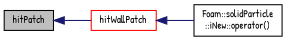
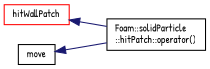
node "hitPatch": removed
node "Foam::solidParticle ::iNew::operator()": label "Foam::solidParticle ::iNew::operator()" -> "Foam::solidParticle ::hitPatch::operator()"
node "move": added
